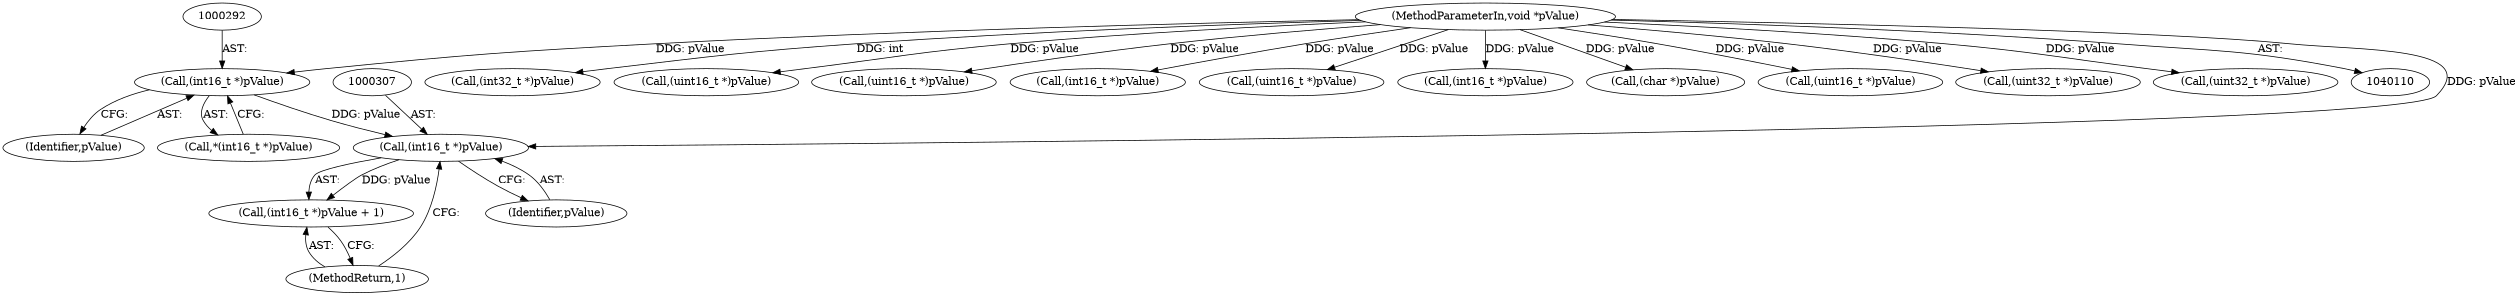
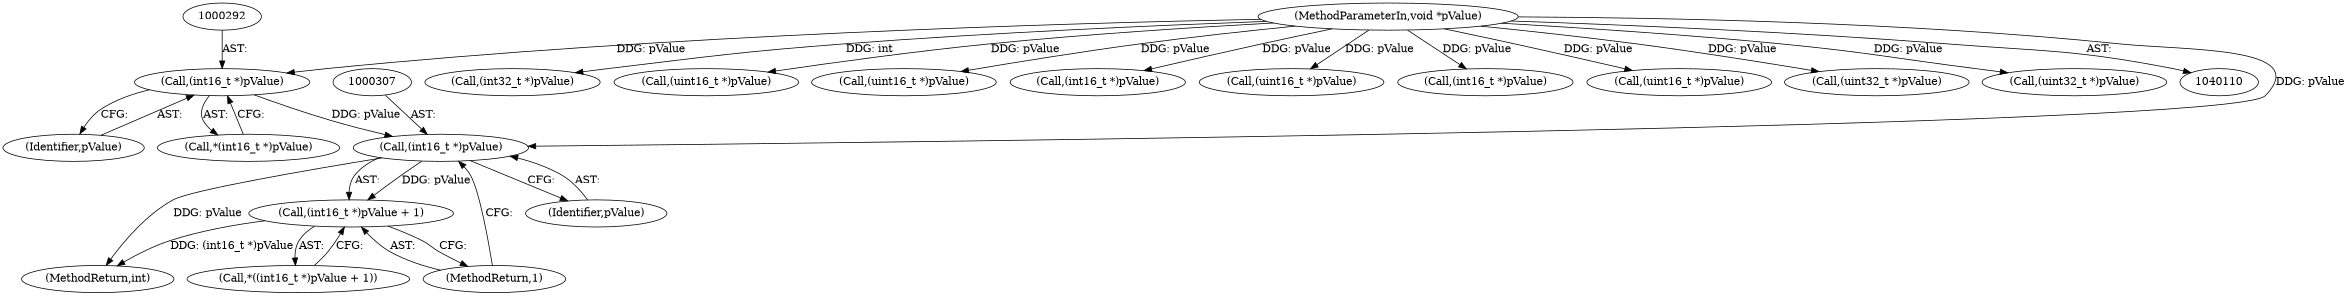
node "(Call,(char *)pValue)": removed
node "(MethodReturn,int)": added
node "(Call,*((int16_t *)pValue + 1))": added
